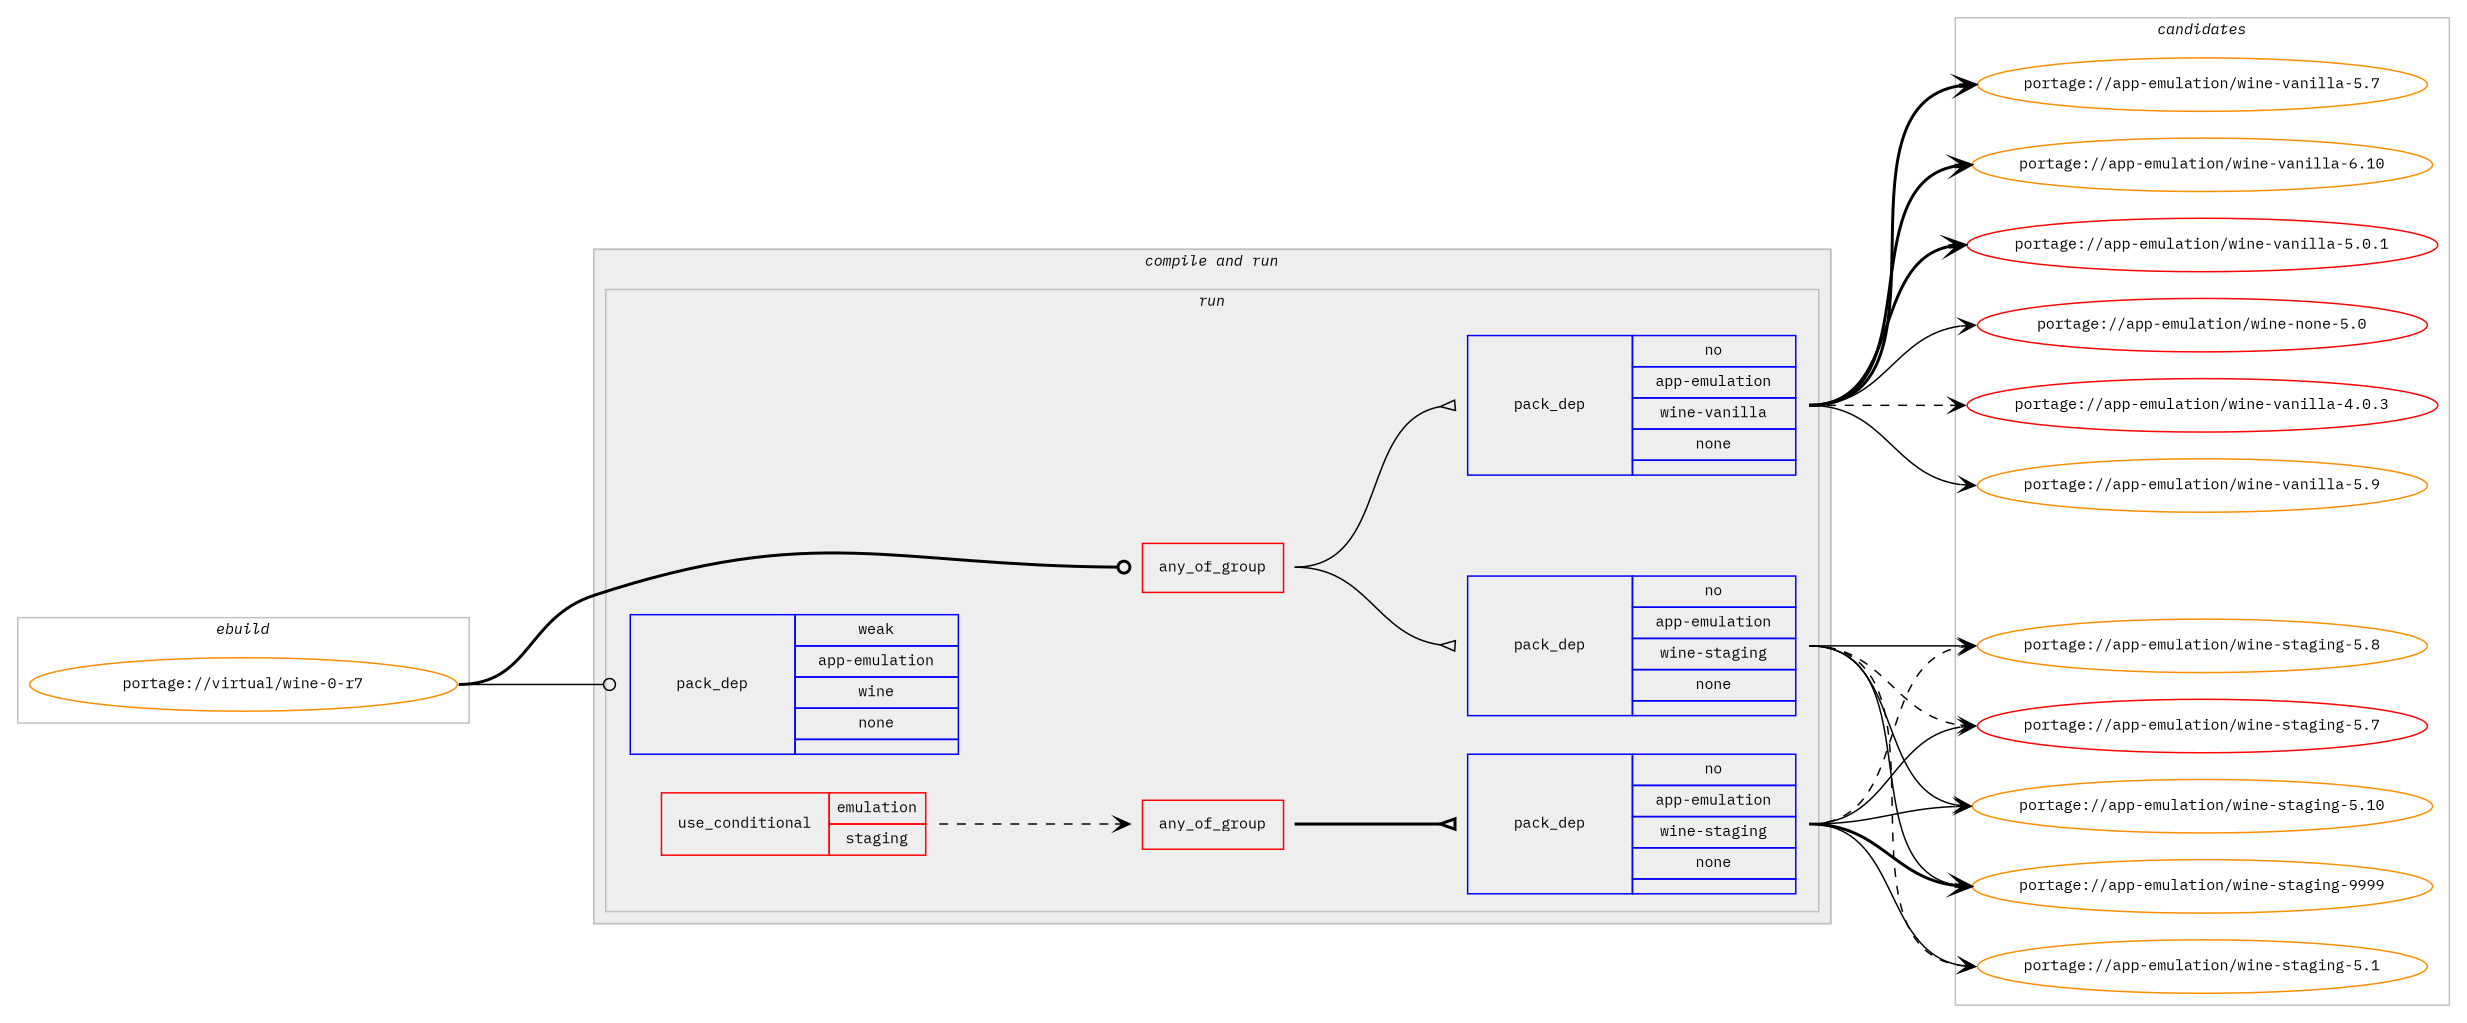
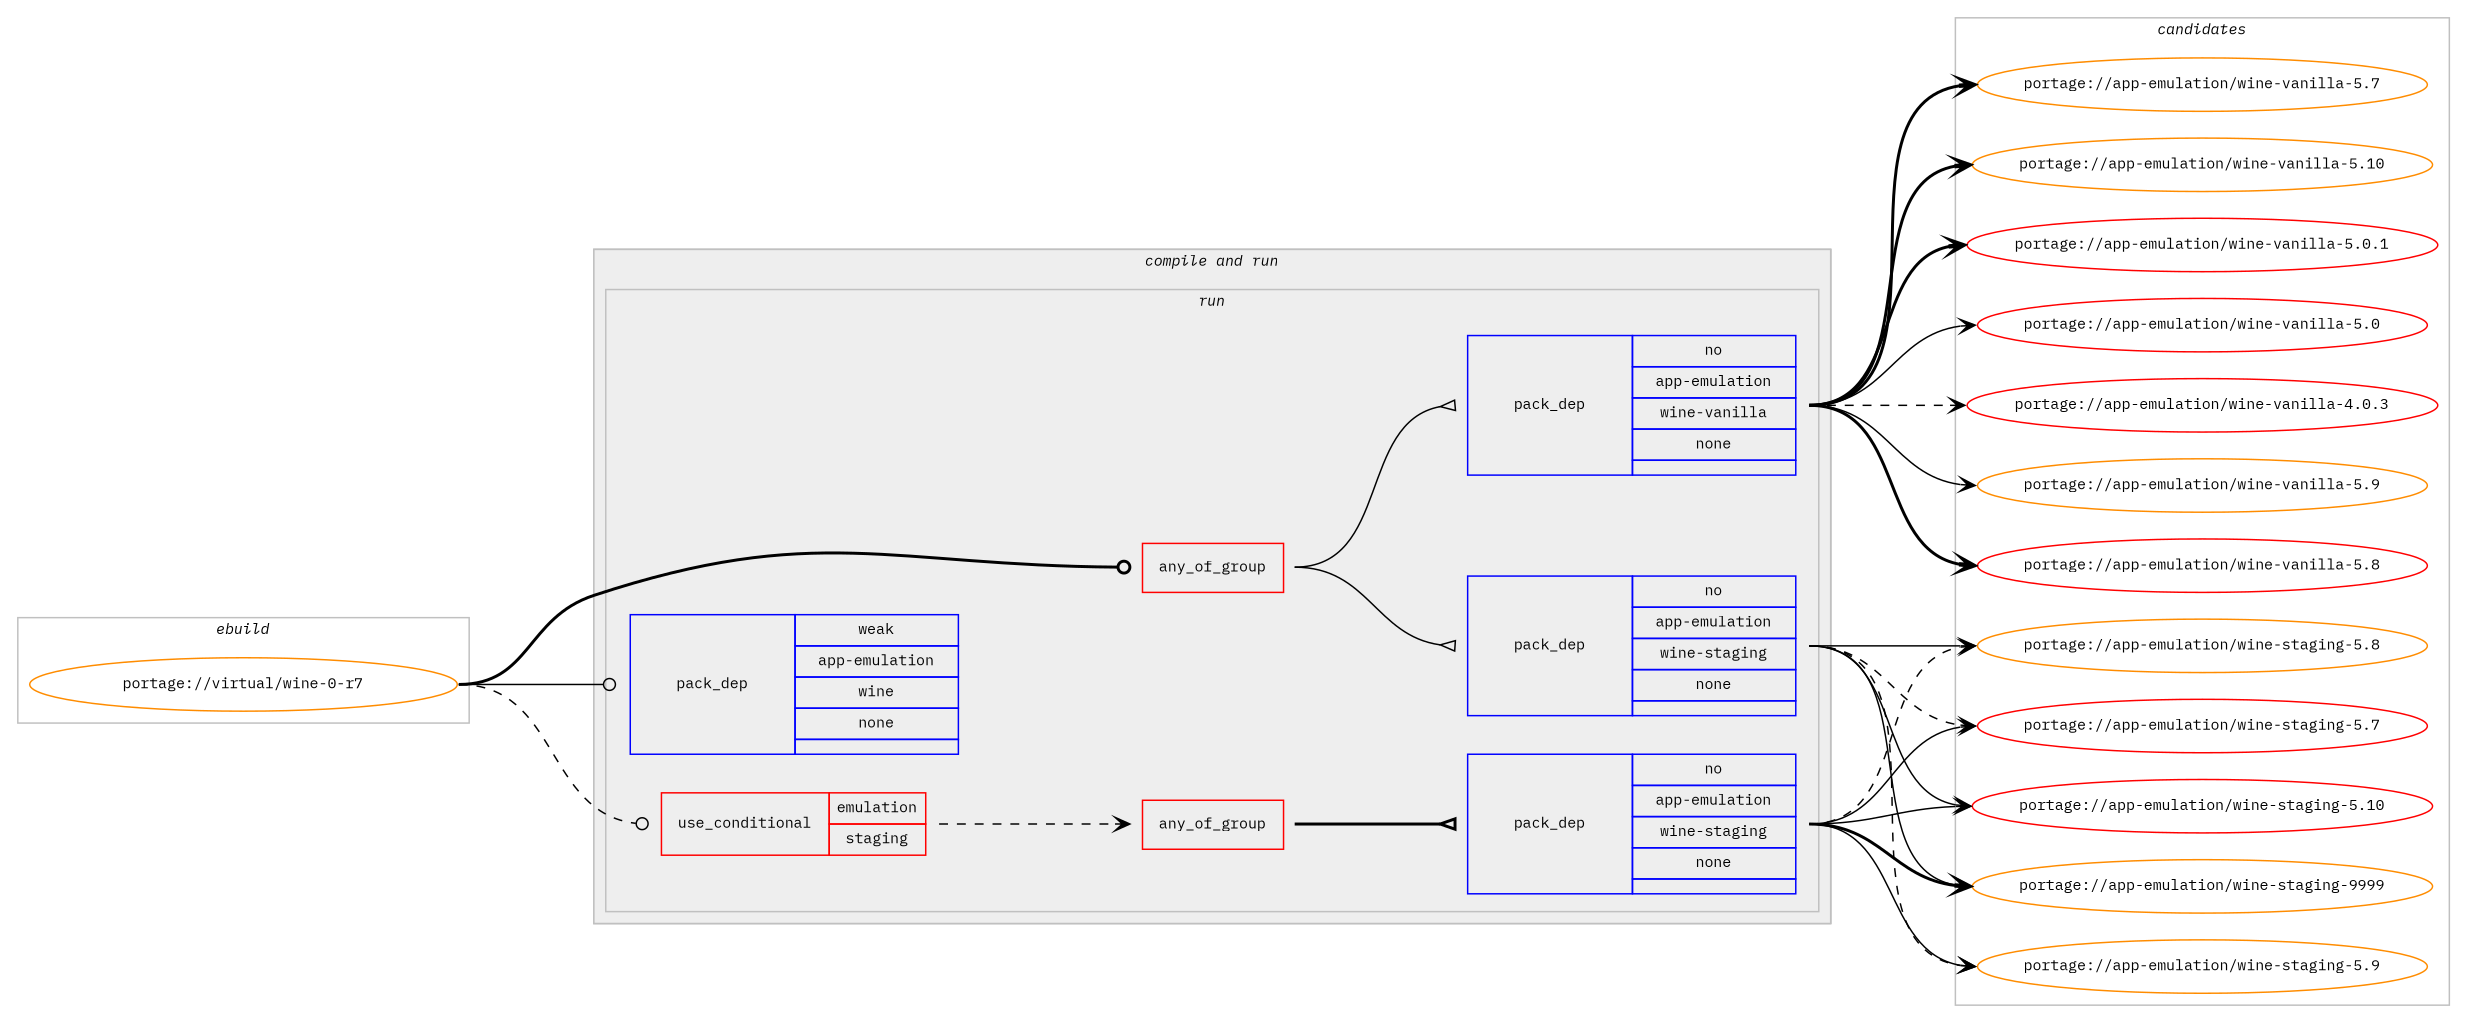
node "portage://app-emulation/wine-vanilla-6.10": label "portage://app-emulation/wine-vanilla-6.10" -> "portage://app-emulation/wine-vanilla-5.10"
node "portage://app-emulation/wine-none-5.0": label "portage://app-emulation/wine-none-5.0" -> "portage://app-emulation/wine-vanilla-5.0"
node "portage://app-emulation/wine-vanilla-5.8": added
edge "portage://virtual/wine-0-r7" -> "use_conditional": added
node "portage://app-emulation/wine-staging-5.10": color darkorange -> red
node "portage://app-emulation/wine-staging-5.1": label "portage://app-emulation/wine-staging-5.1" -> "portage://app-emulation/wine-staging-5.9"
